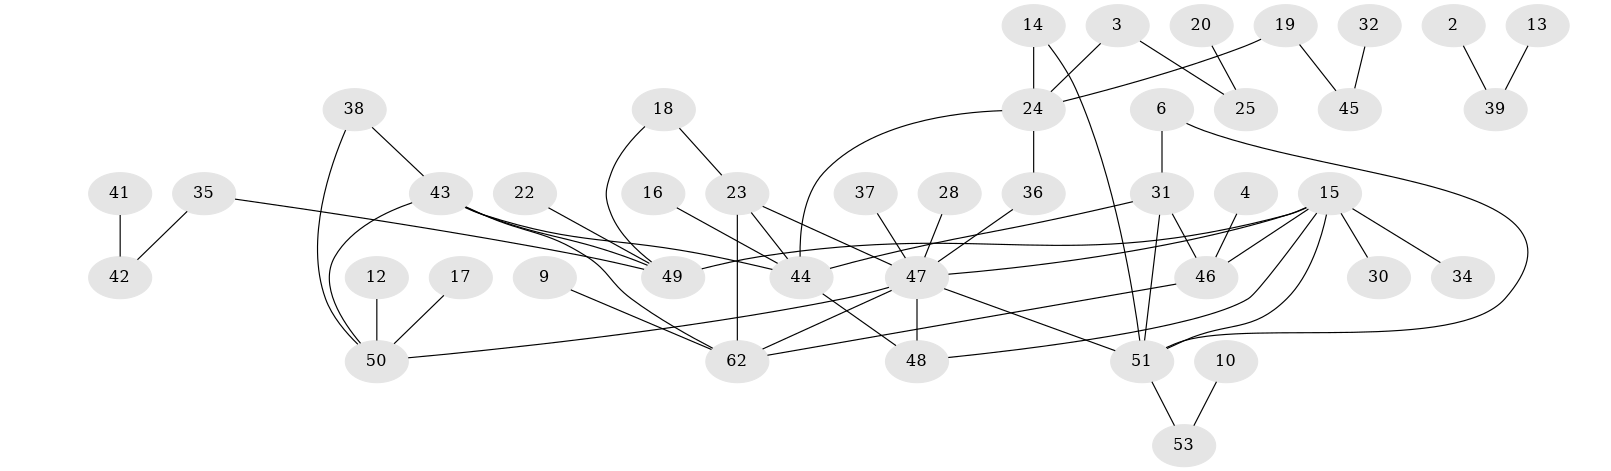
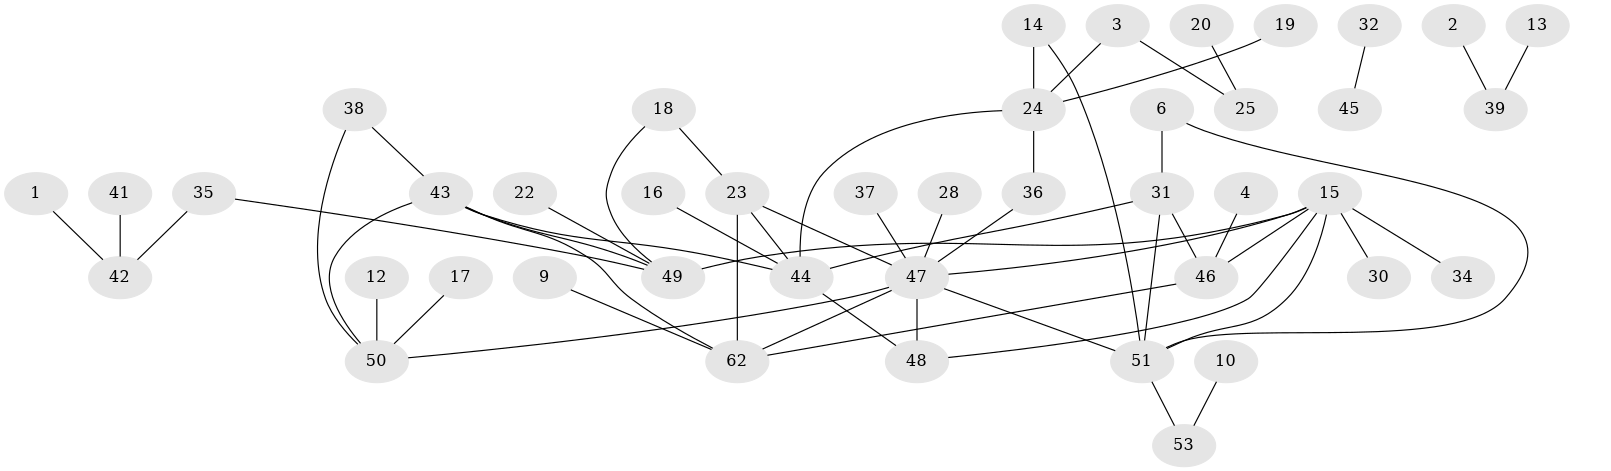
edge "19" -- "45": removed
node "1": added
